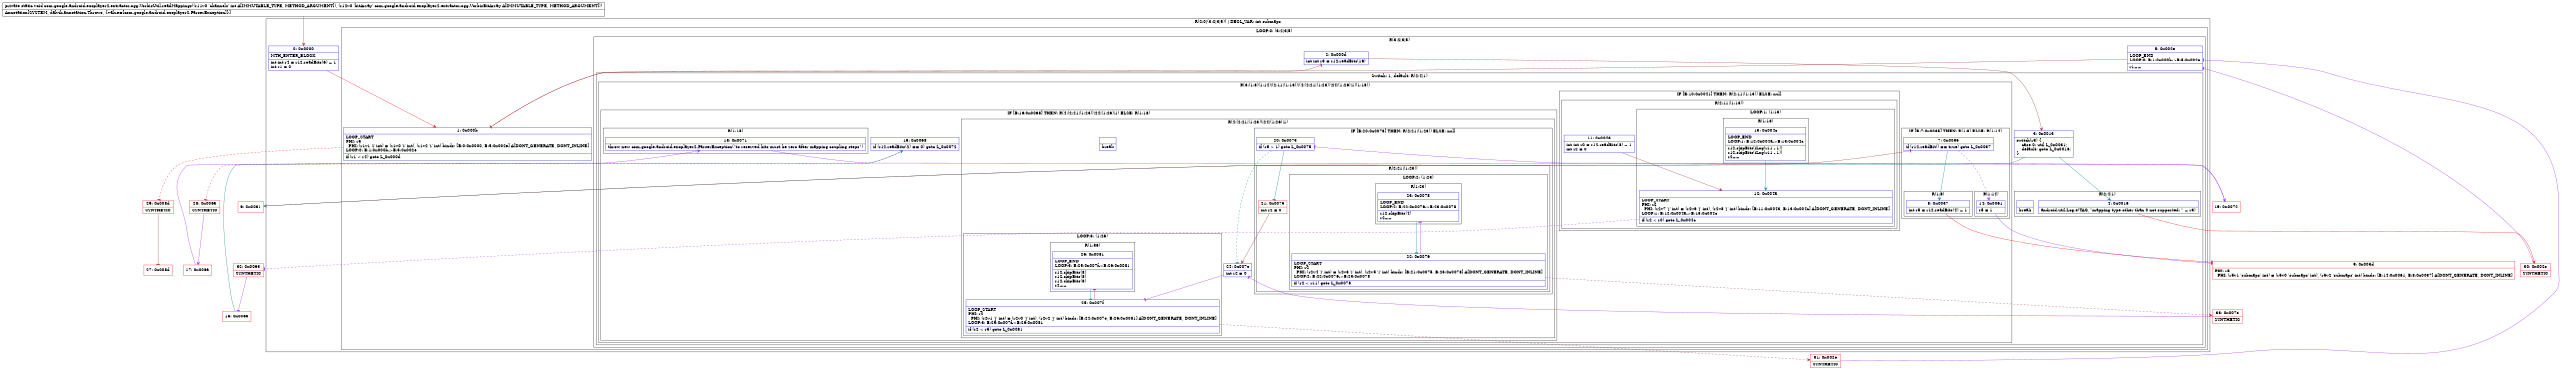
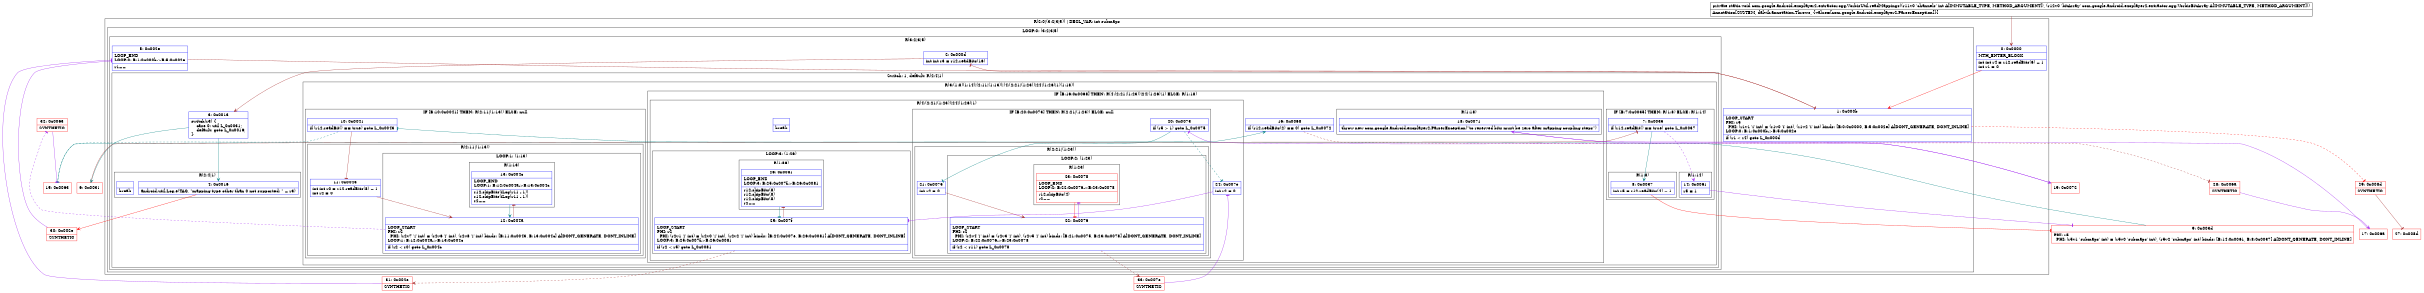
node "10: 0x0041": added
node "21: 0x0075": color red -> blue
node "23: 0x0078": color blue -> red
edge "12: 0x004a" -> "13: 0x004c": added
edge "21: 0x0075" -> "24: 0x007e": now "21: 0x0075" -> "22: 0x0076"
edge "23: 0x0078" -> "22: 0x0076": color teal -> red
